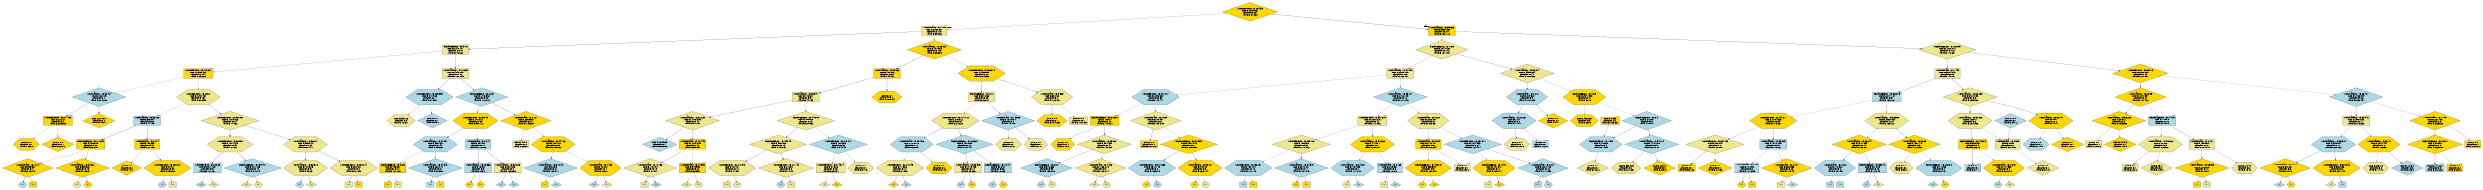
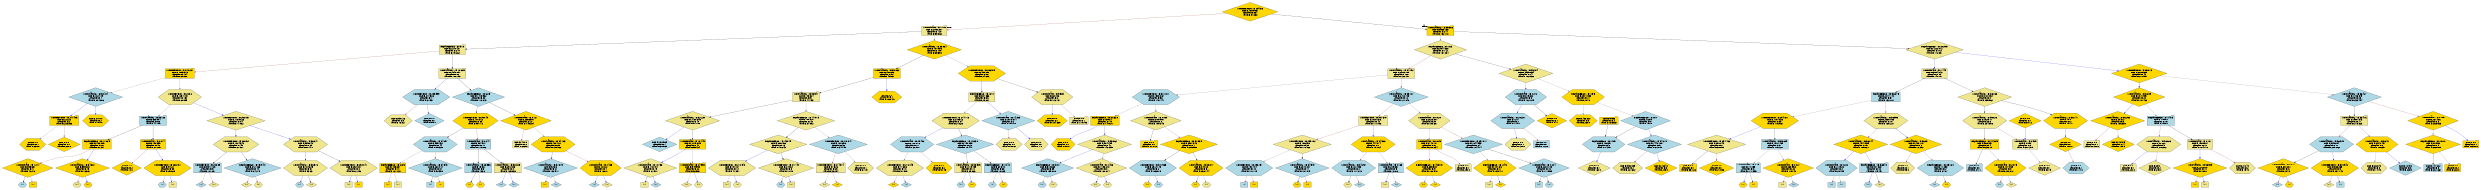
node "mse = 2700.0 samples = 2 value = 190.0": shape diamond -> hexagon
node "mse = -0.0 samples = 1 value = 307.2": fillcolor lightblue -> gold
edge "WOA_Salinity <= 36.141 mse = 49.0 samples = 2 value = 107.0" -> "mse = 0.0 samples = 1 value = 114.0": now "mse = 0.0 samples = 1 value = 100.0" -> "mse = 0.0 samples = 1 value = 114.0"
